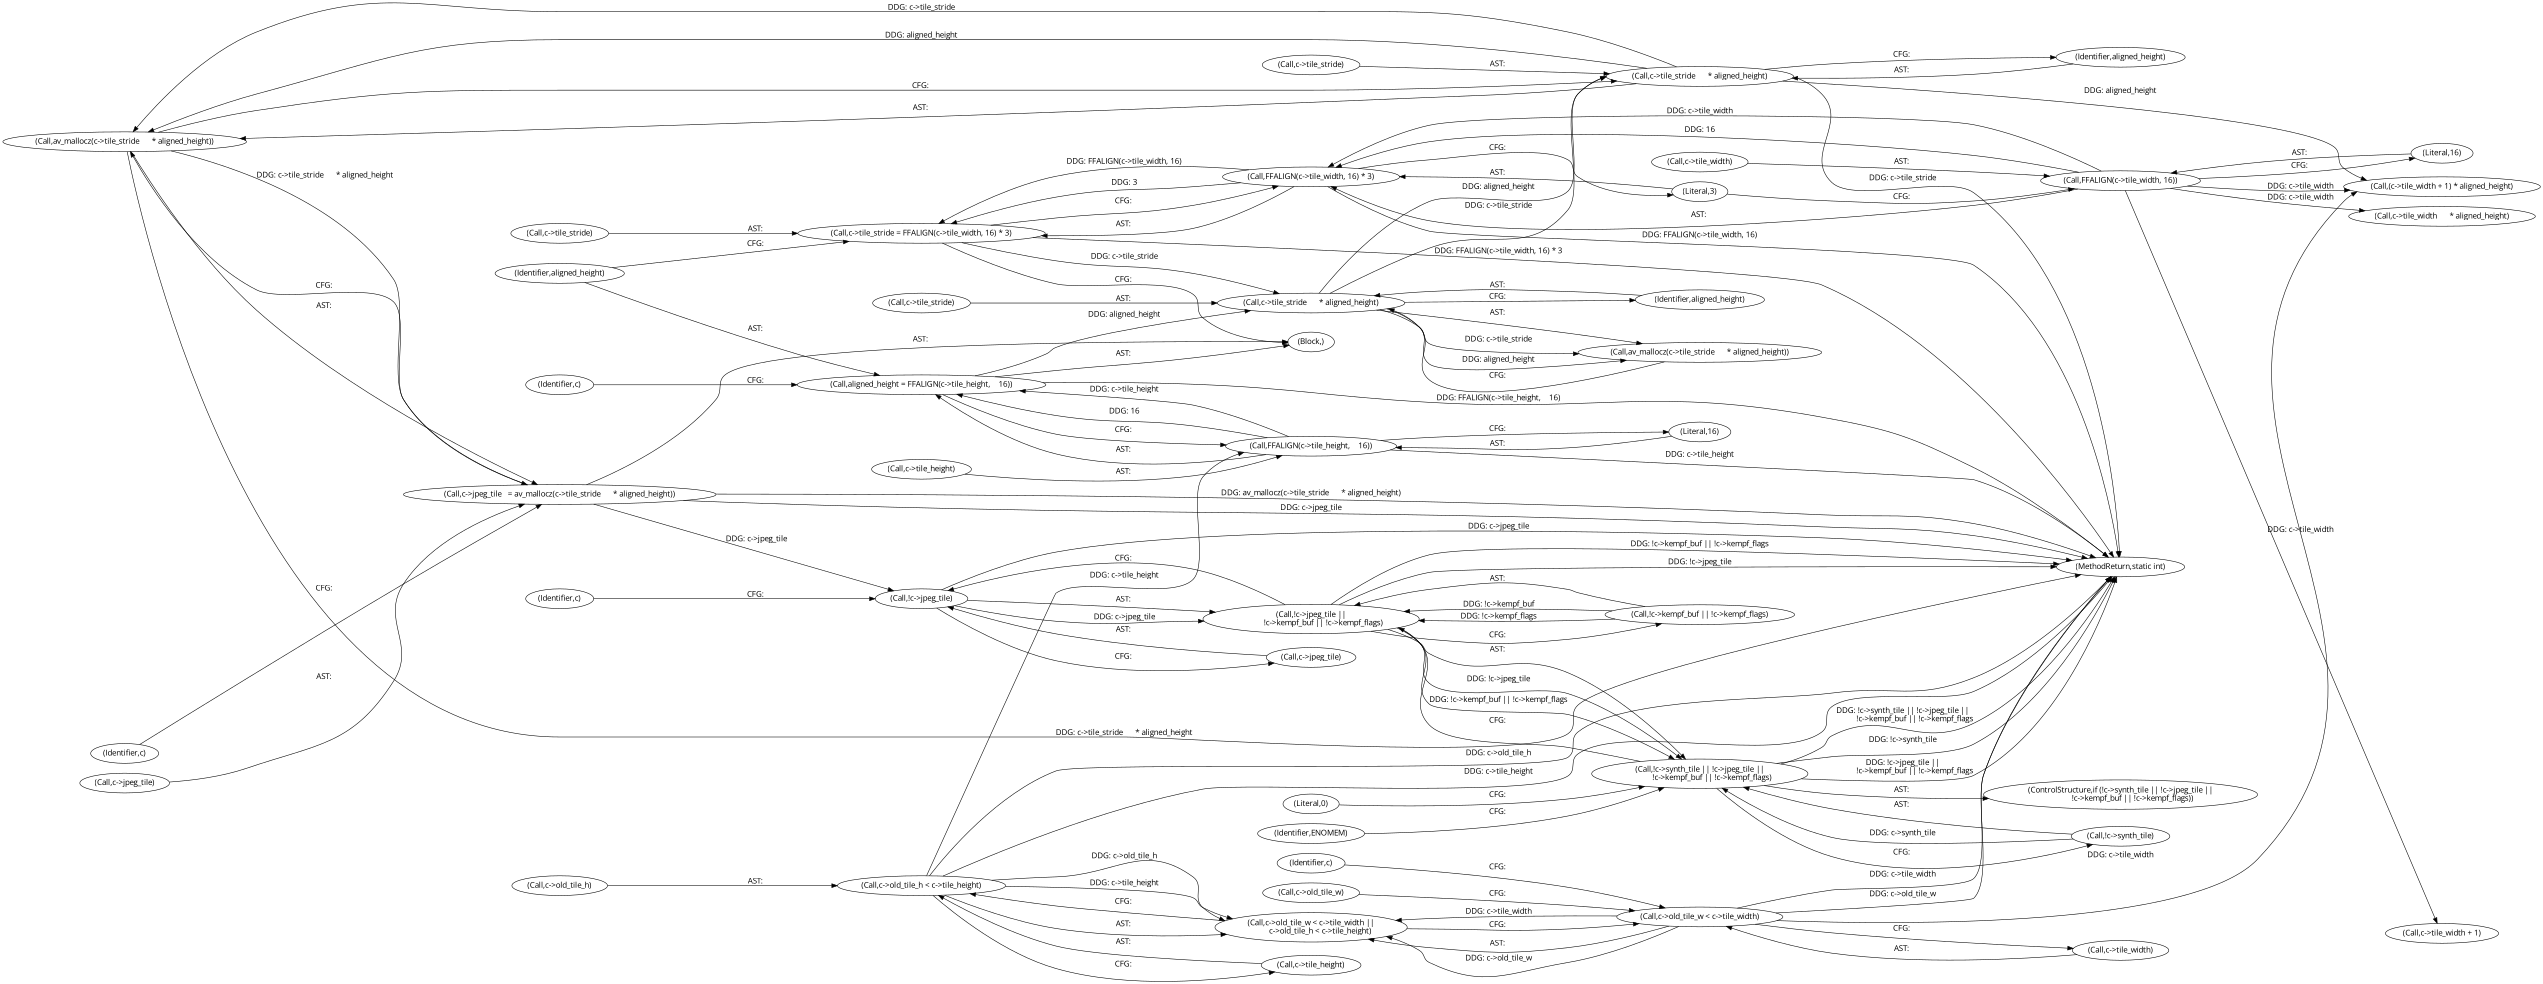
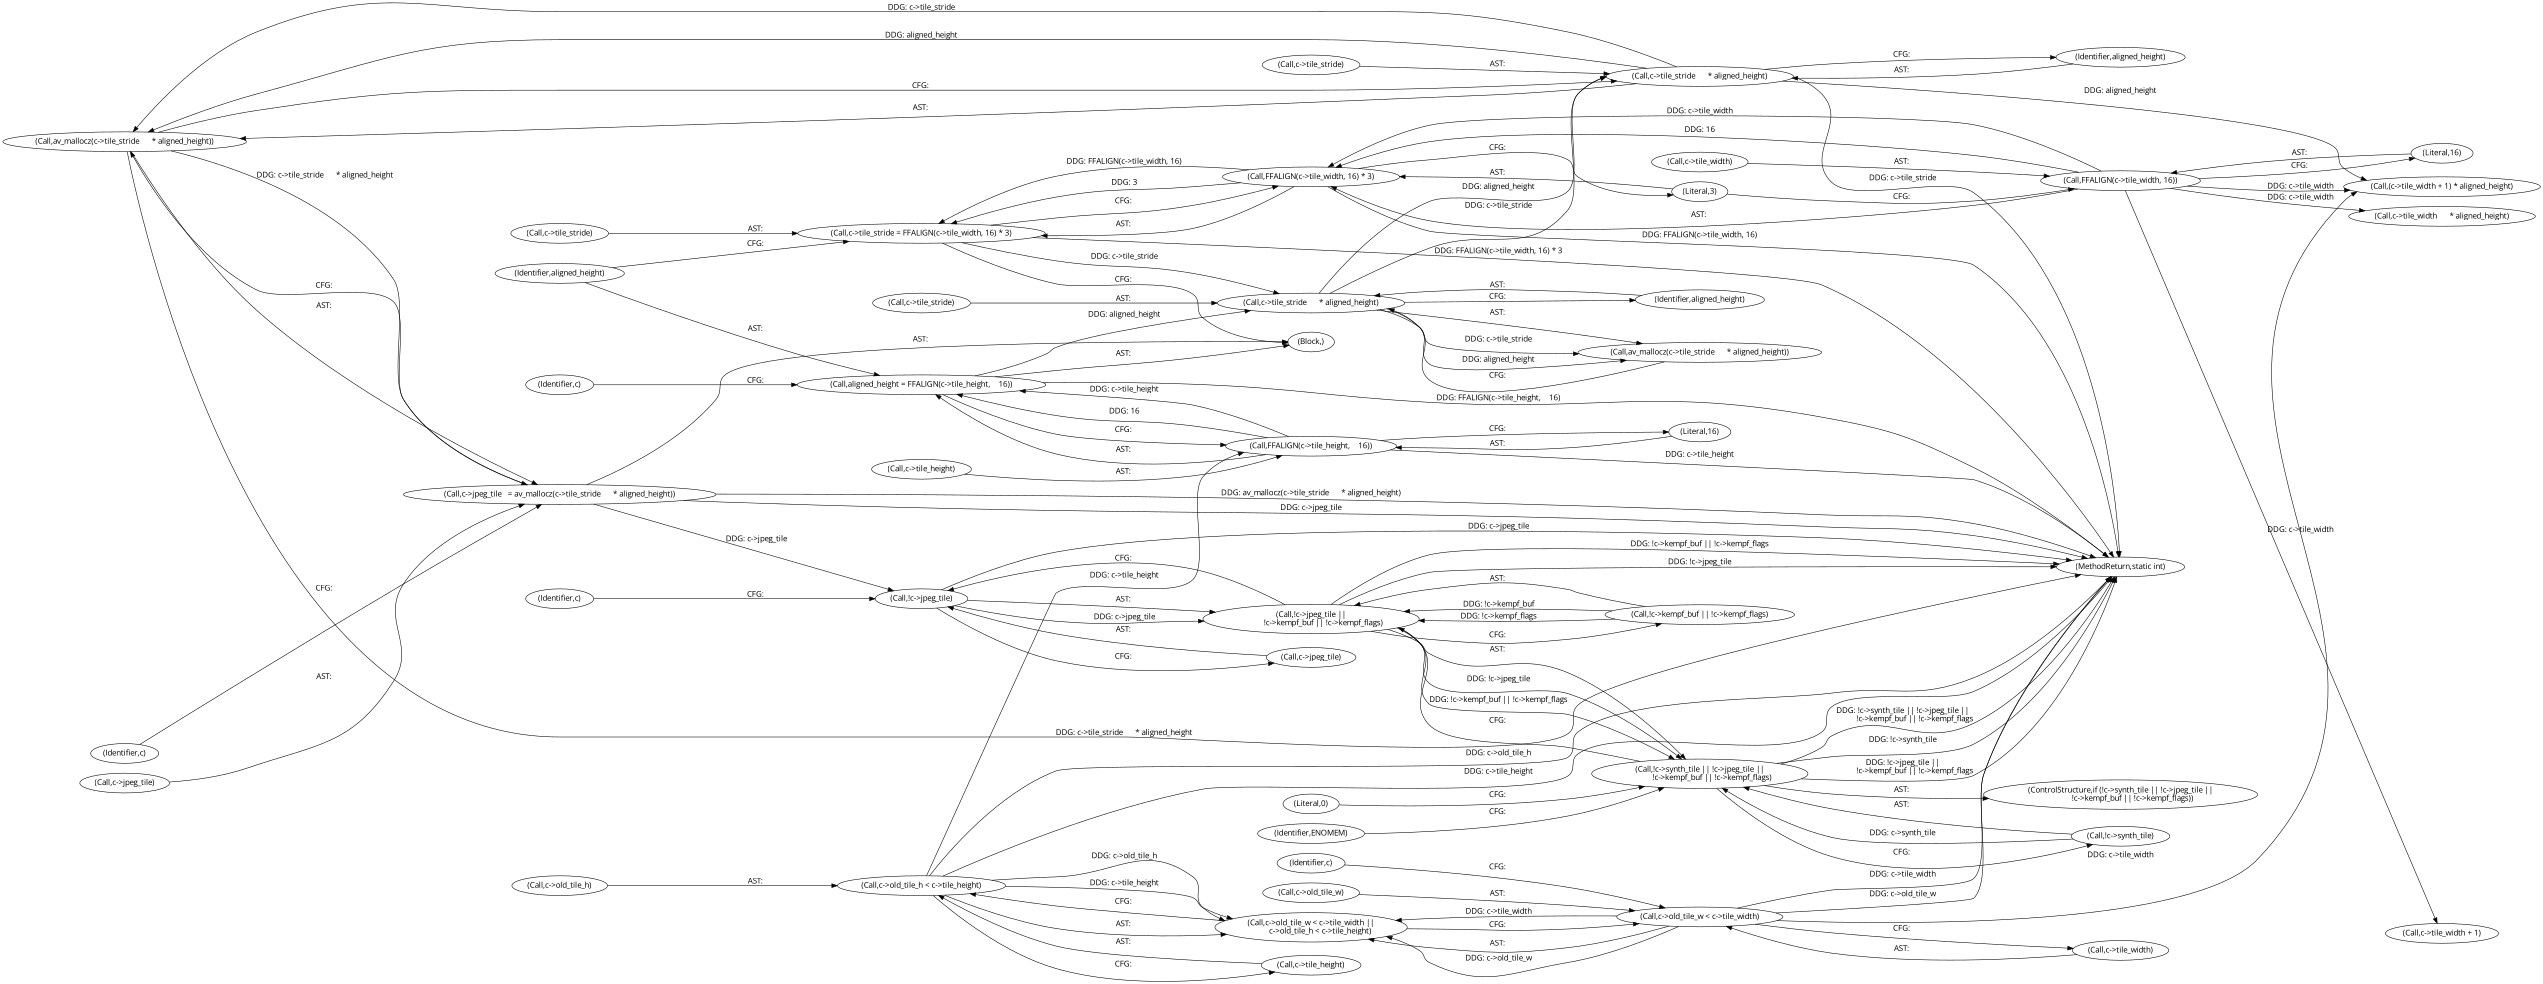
edge "(Call,c->old_tile_w)" -> "(Call,c->old_tile_w < c->tile_width)": label "CFG: " -> "AST: "
